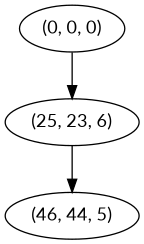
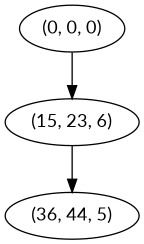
node "(25, 23, 6)": label "(25, 23, 6)" -> "(15, 23, 6)"
node "(46, 44, 5)": label "(46, 44, 5)" -> "(36, 44, 5)"
